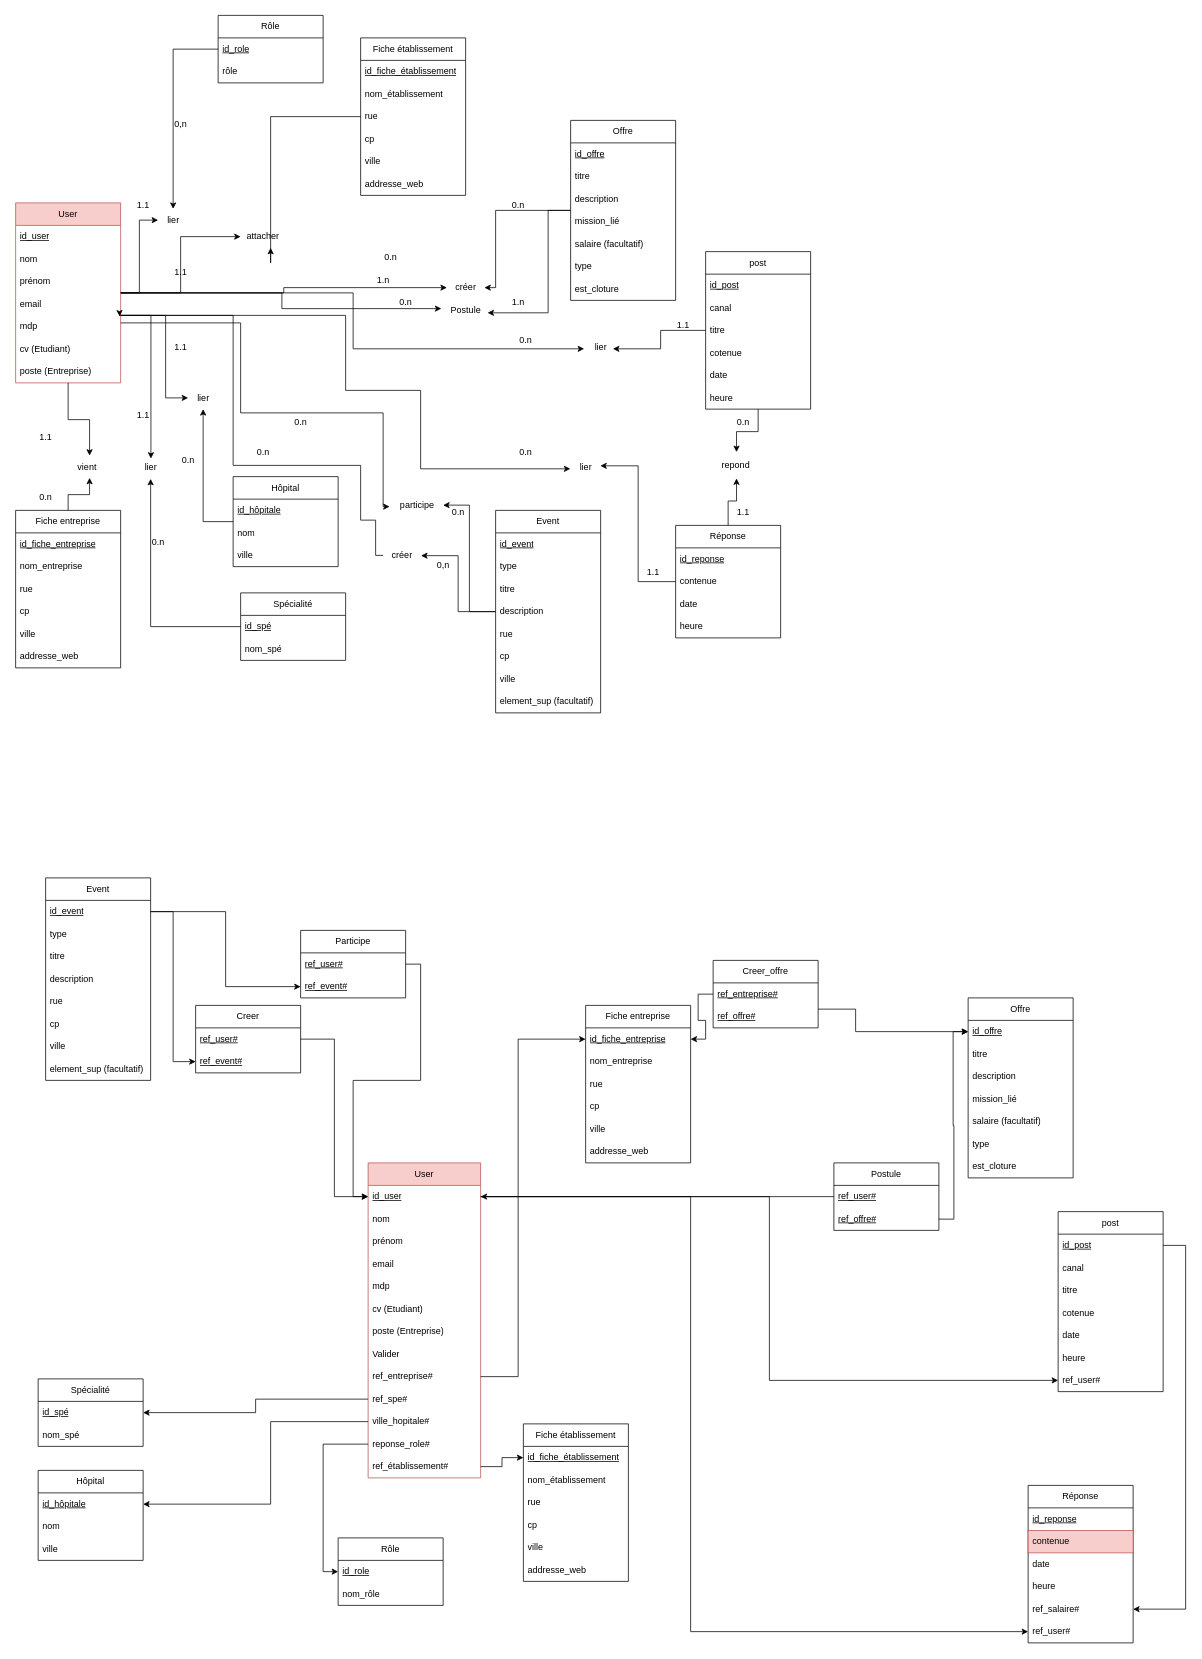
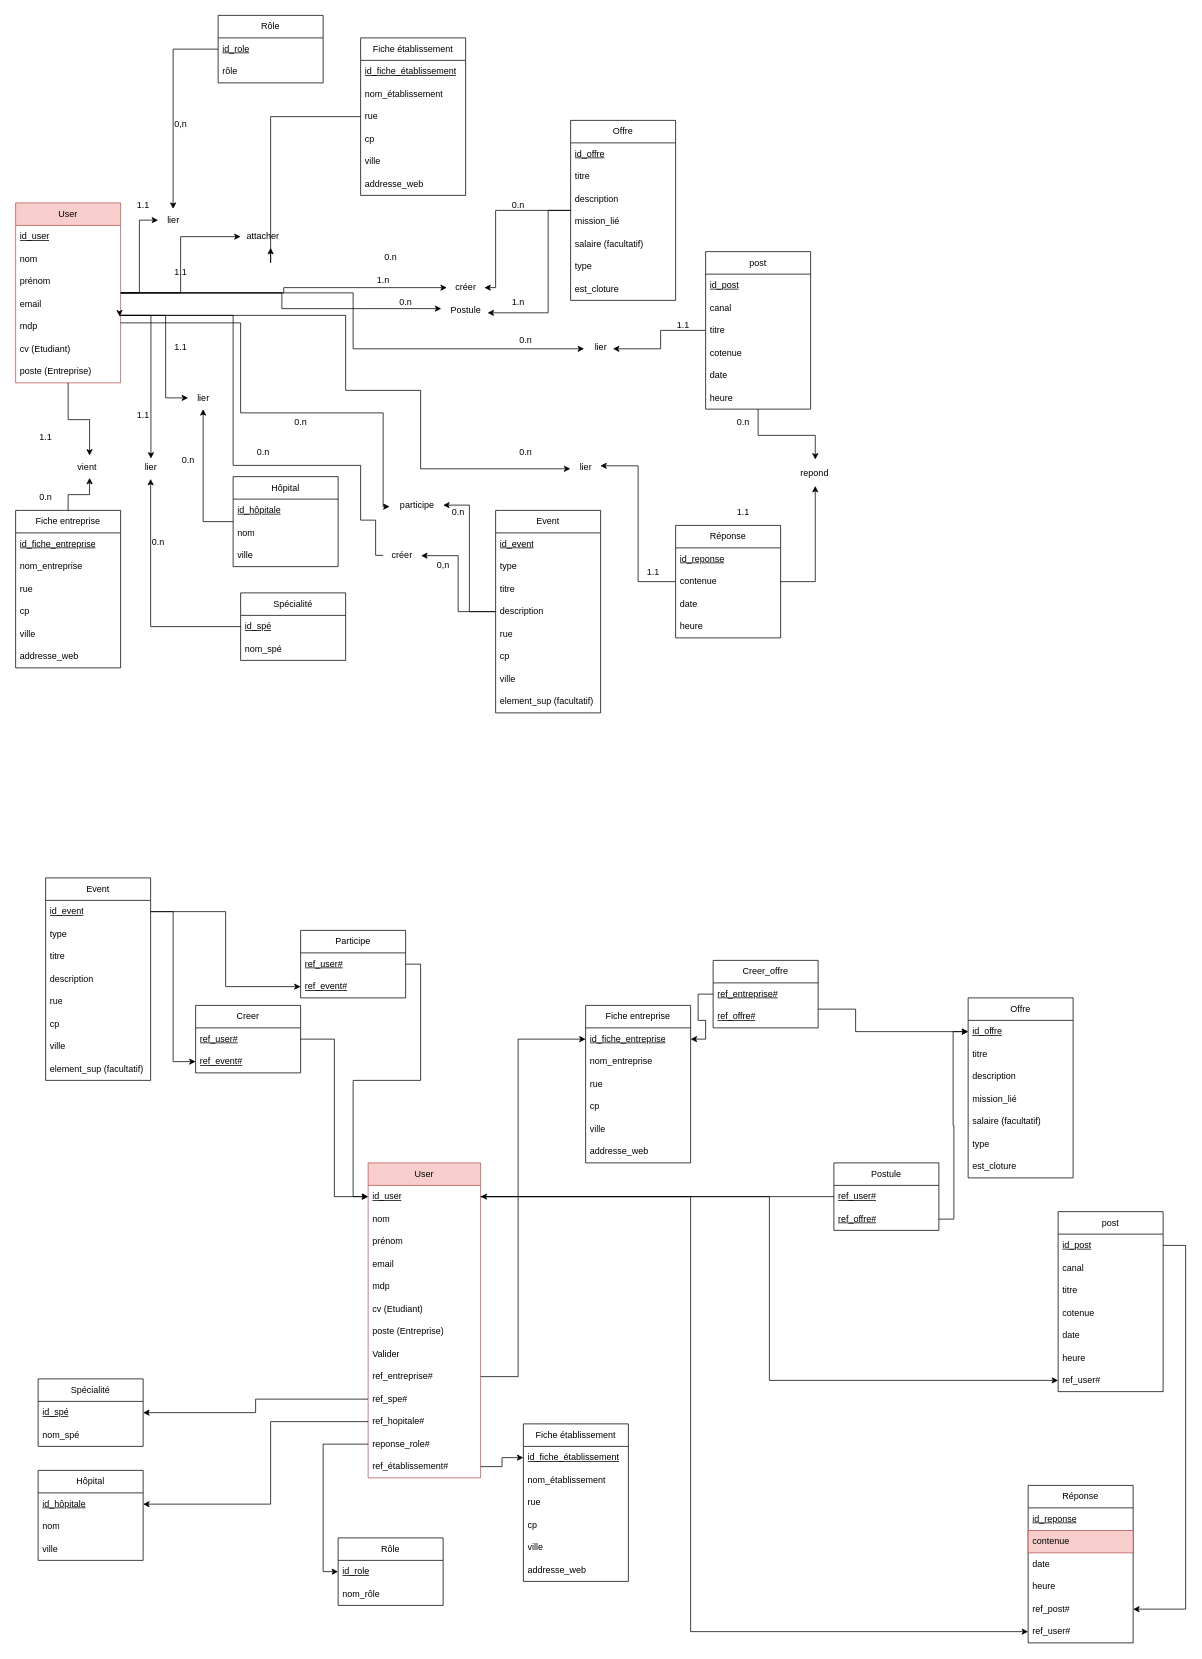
node "repond": moved (735, 465) -> (814, 473)
node "ville_hopitale#": label "ville_hopitale#" -> "ref_hopitale#"
node "ref_salaire#": label "ref_salaire#" -> "ref_post#"
